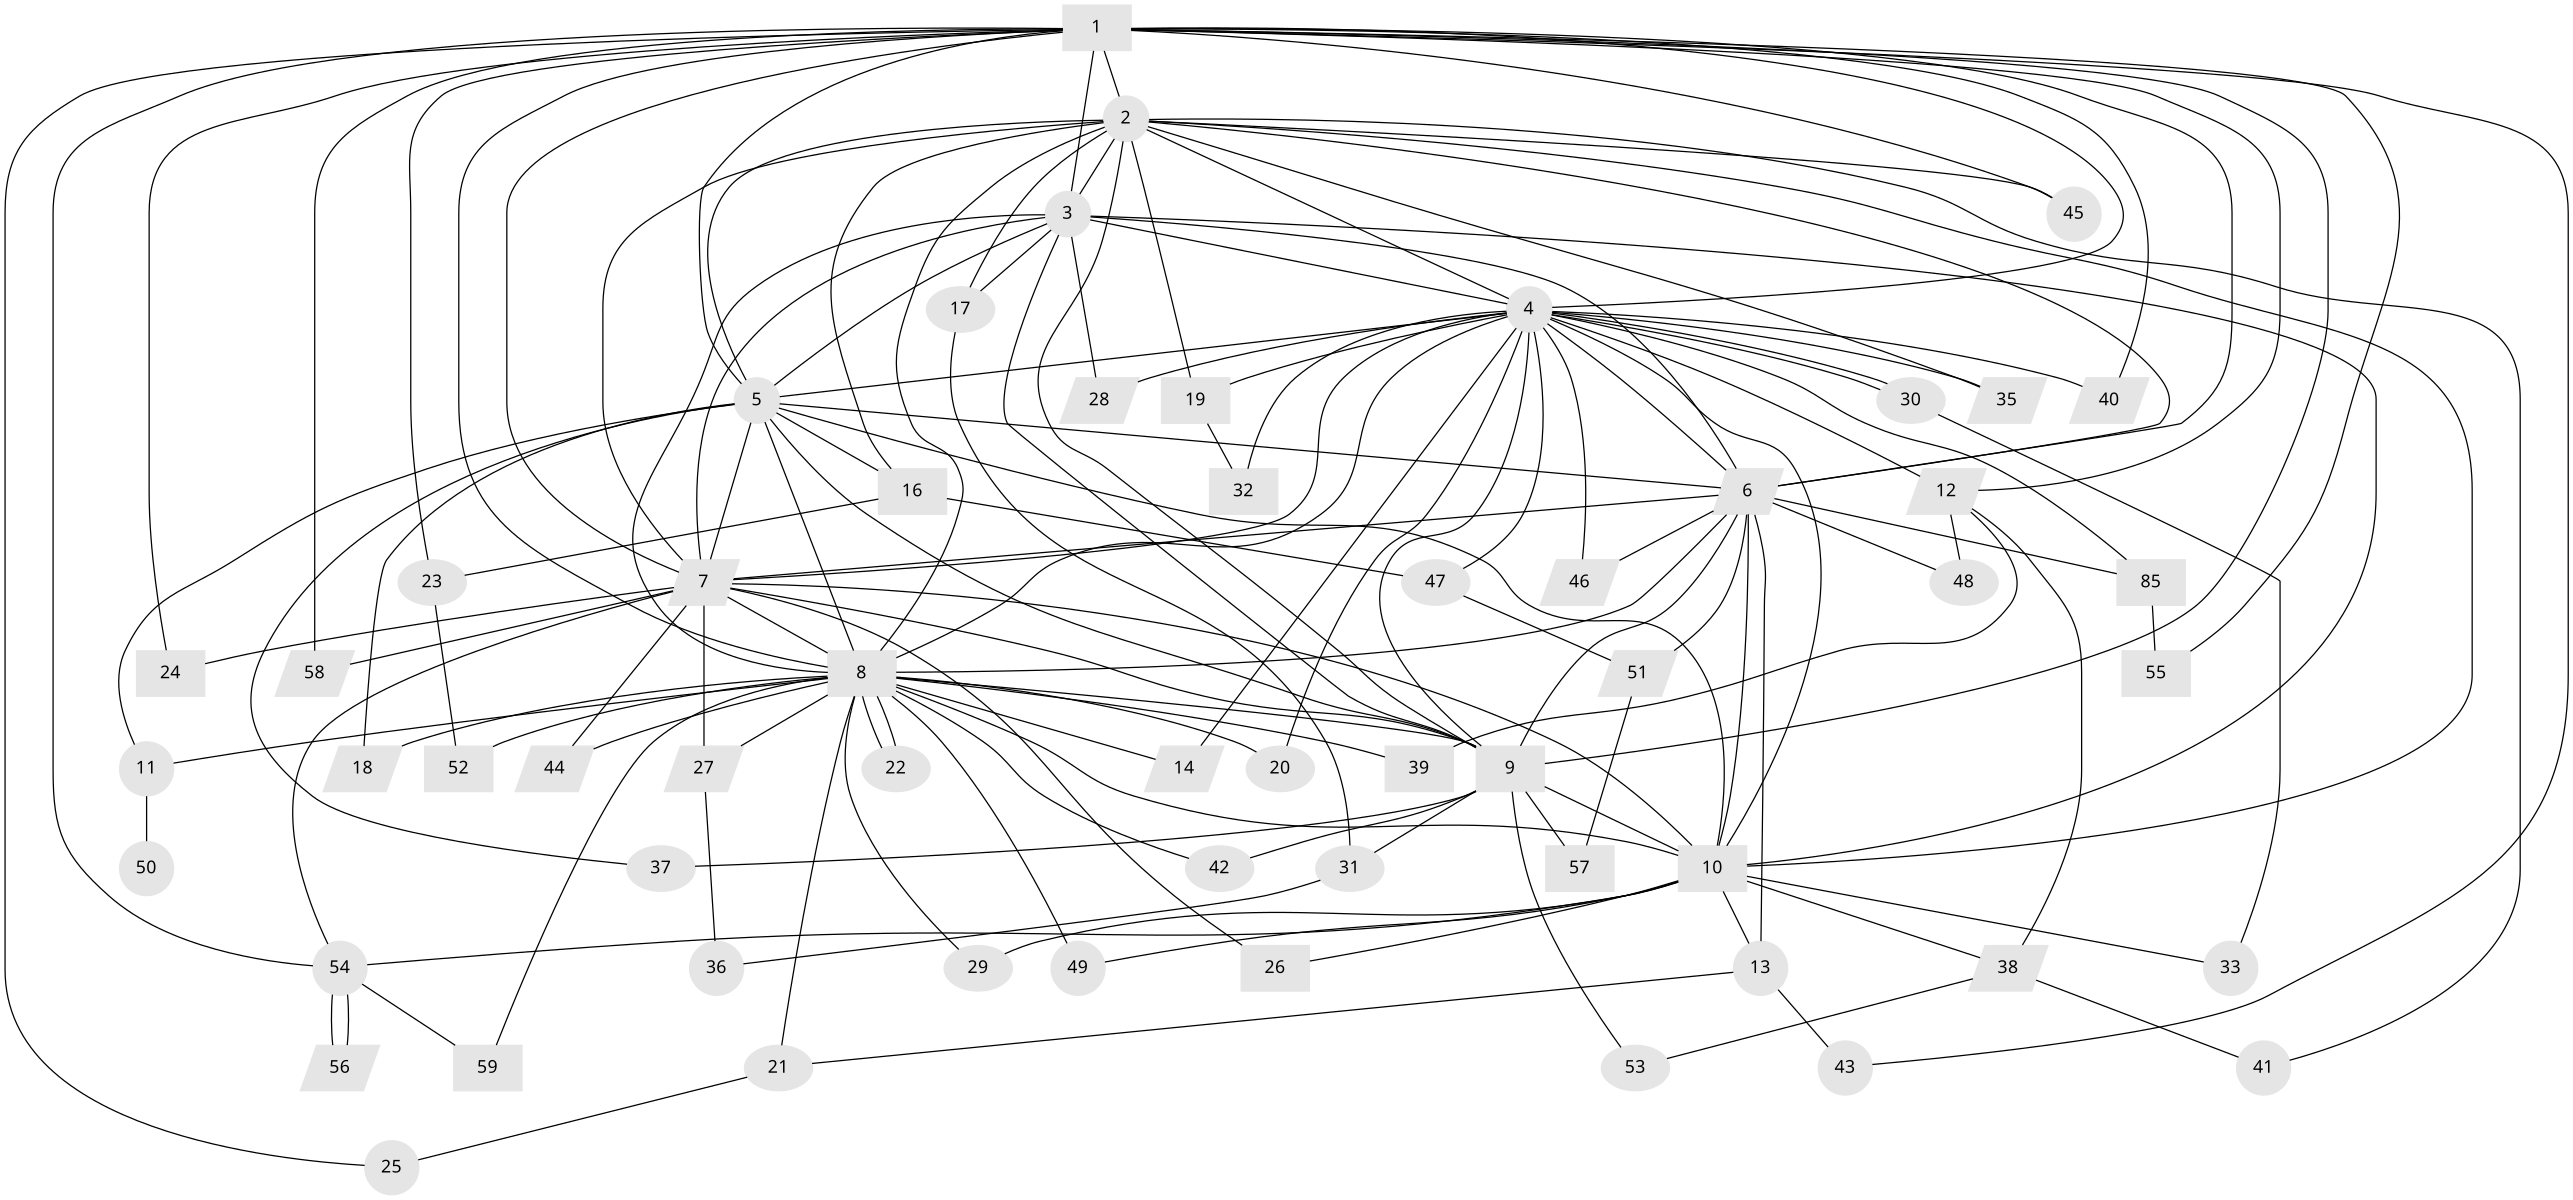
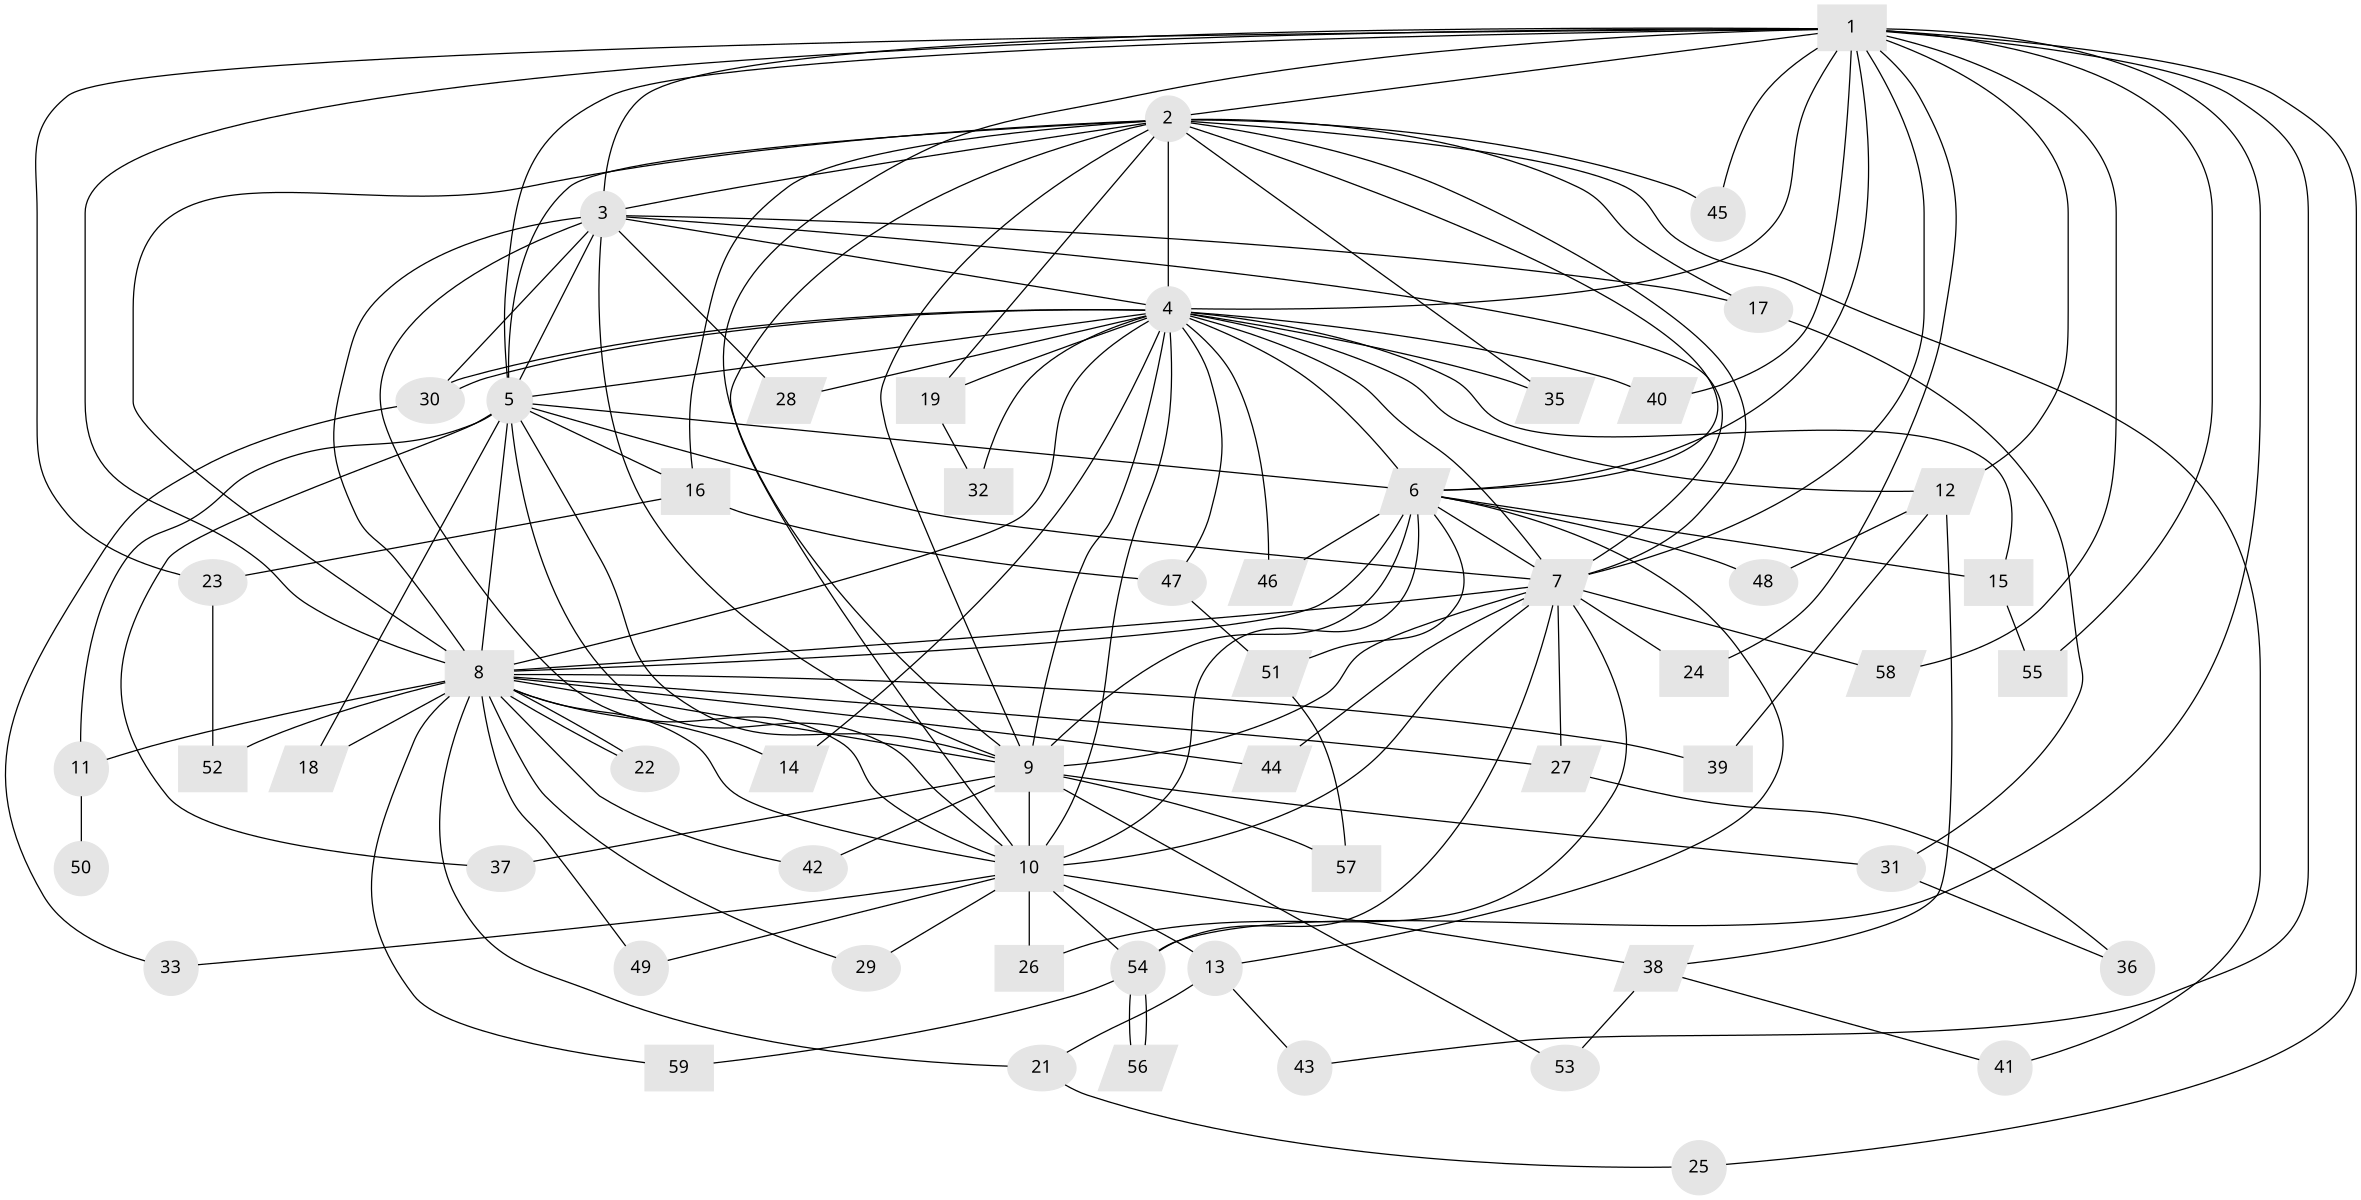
edge "3" -- "6": now "3" -- "30"
node "85": label "85" -> "15"
node "20": removed
